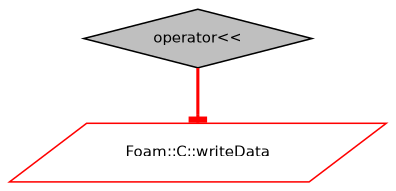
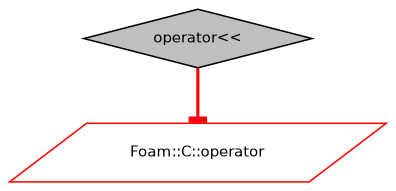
node "Foam::C::writeData": label "Foam::C::writeData" -> "Foam::C::operator"
